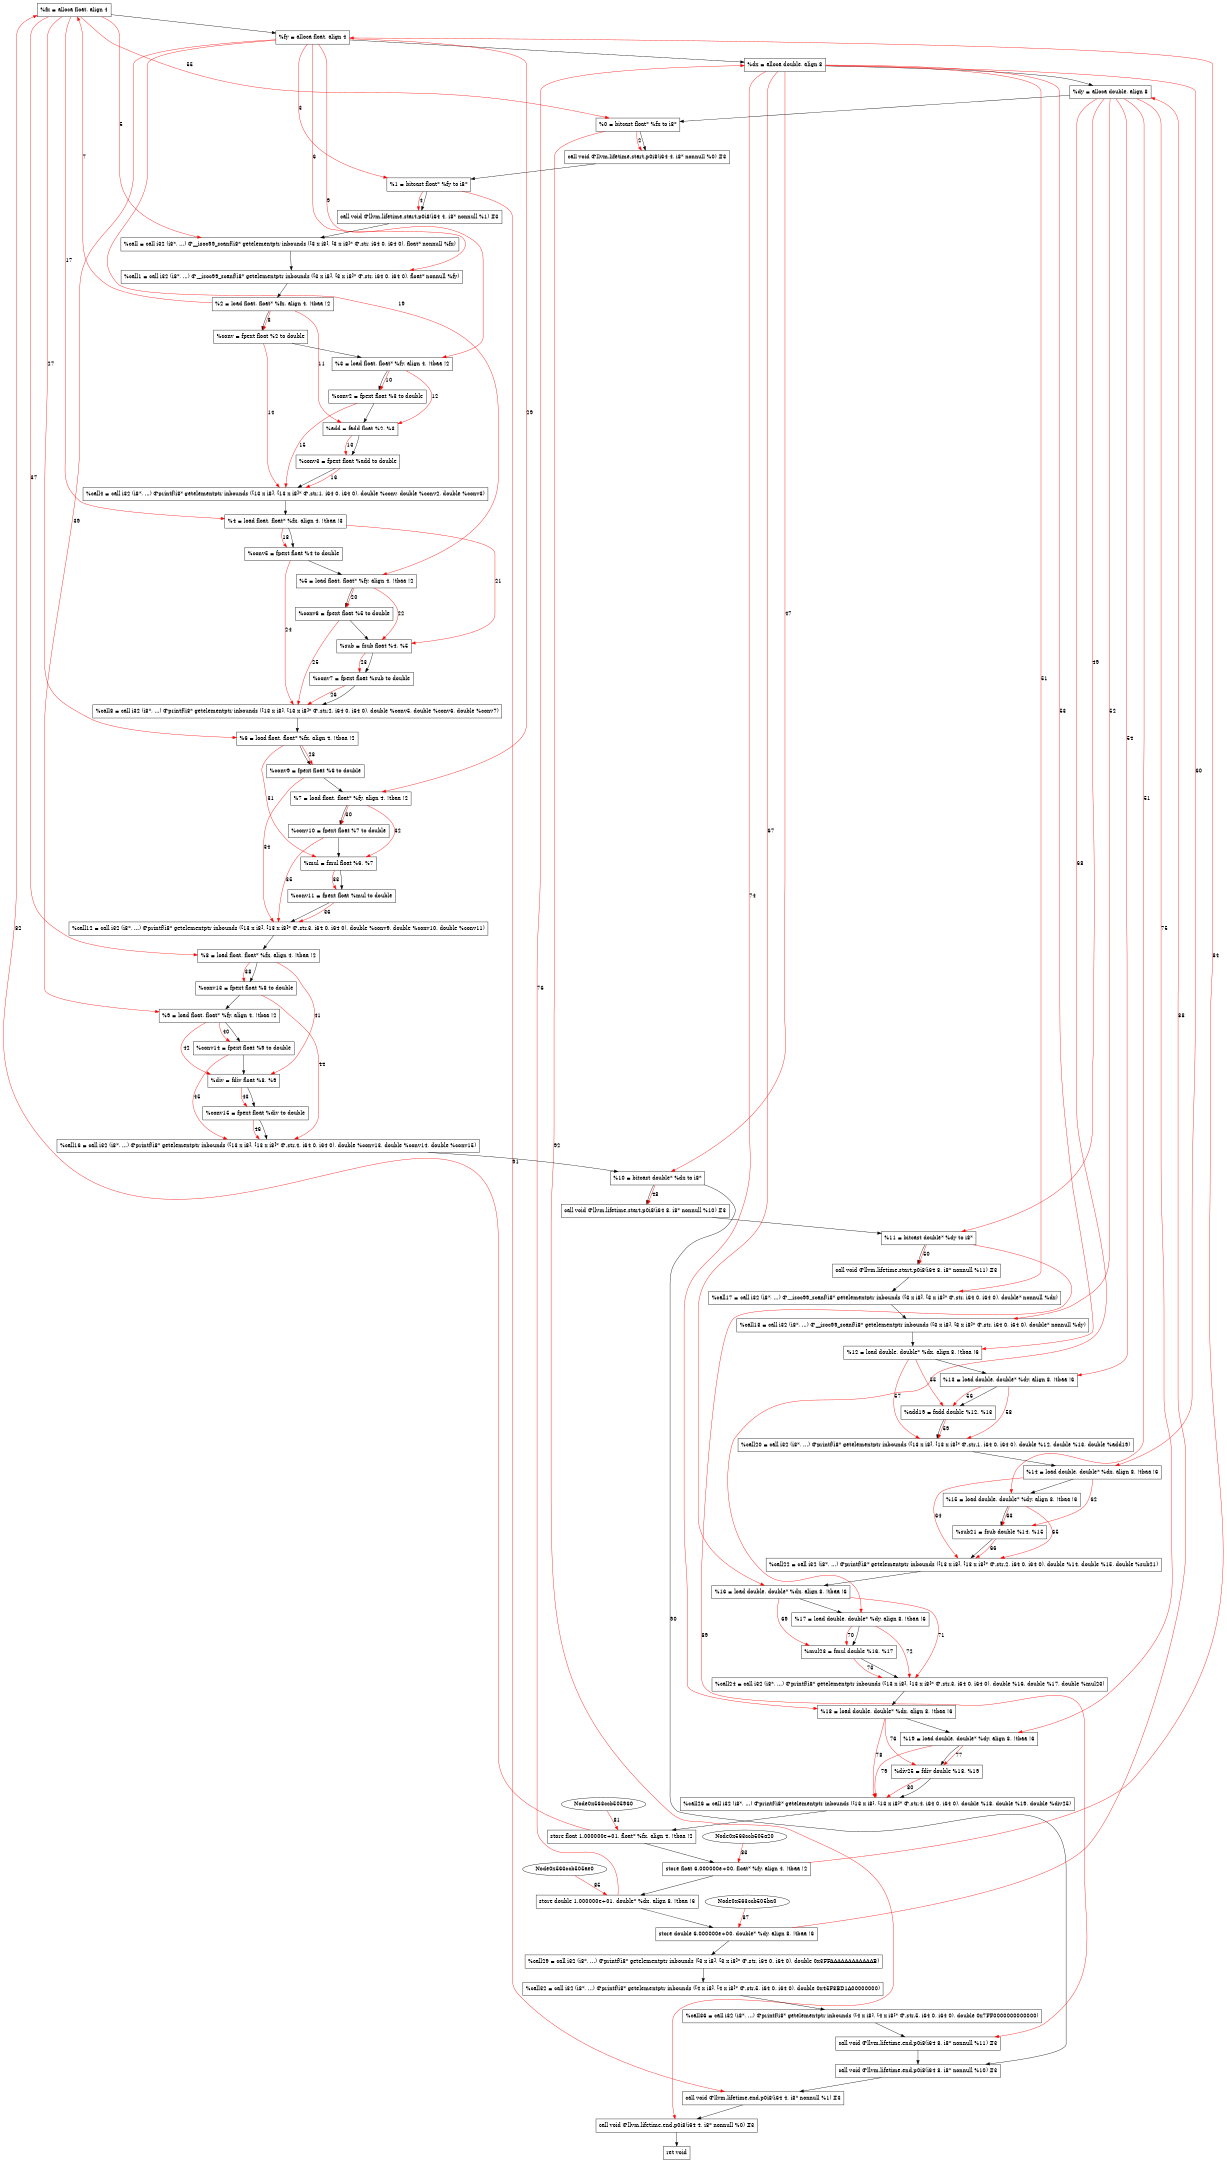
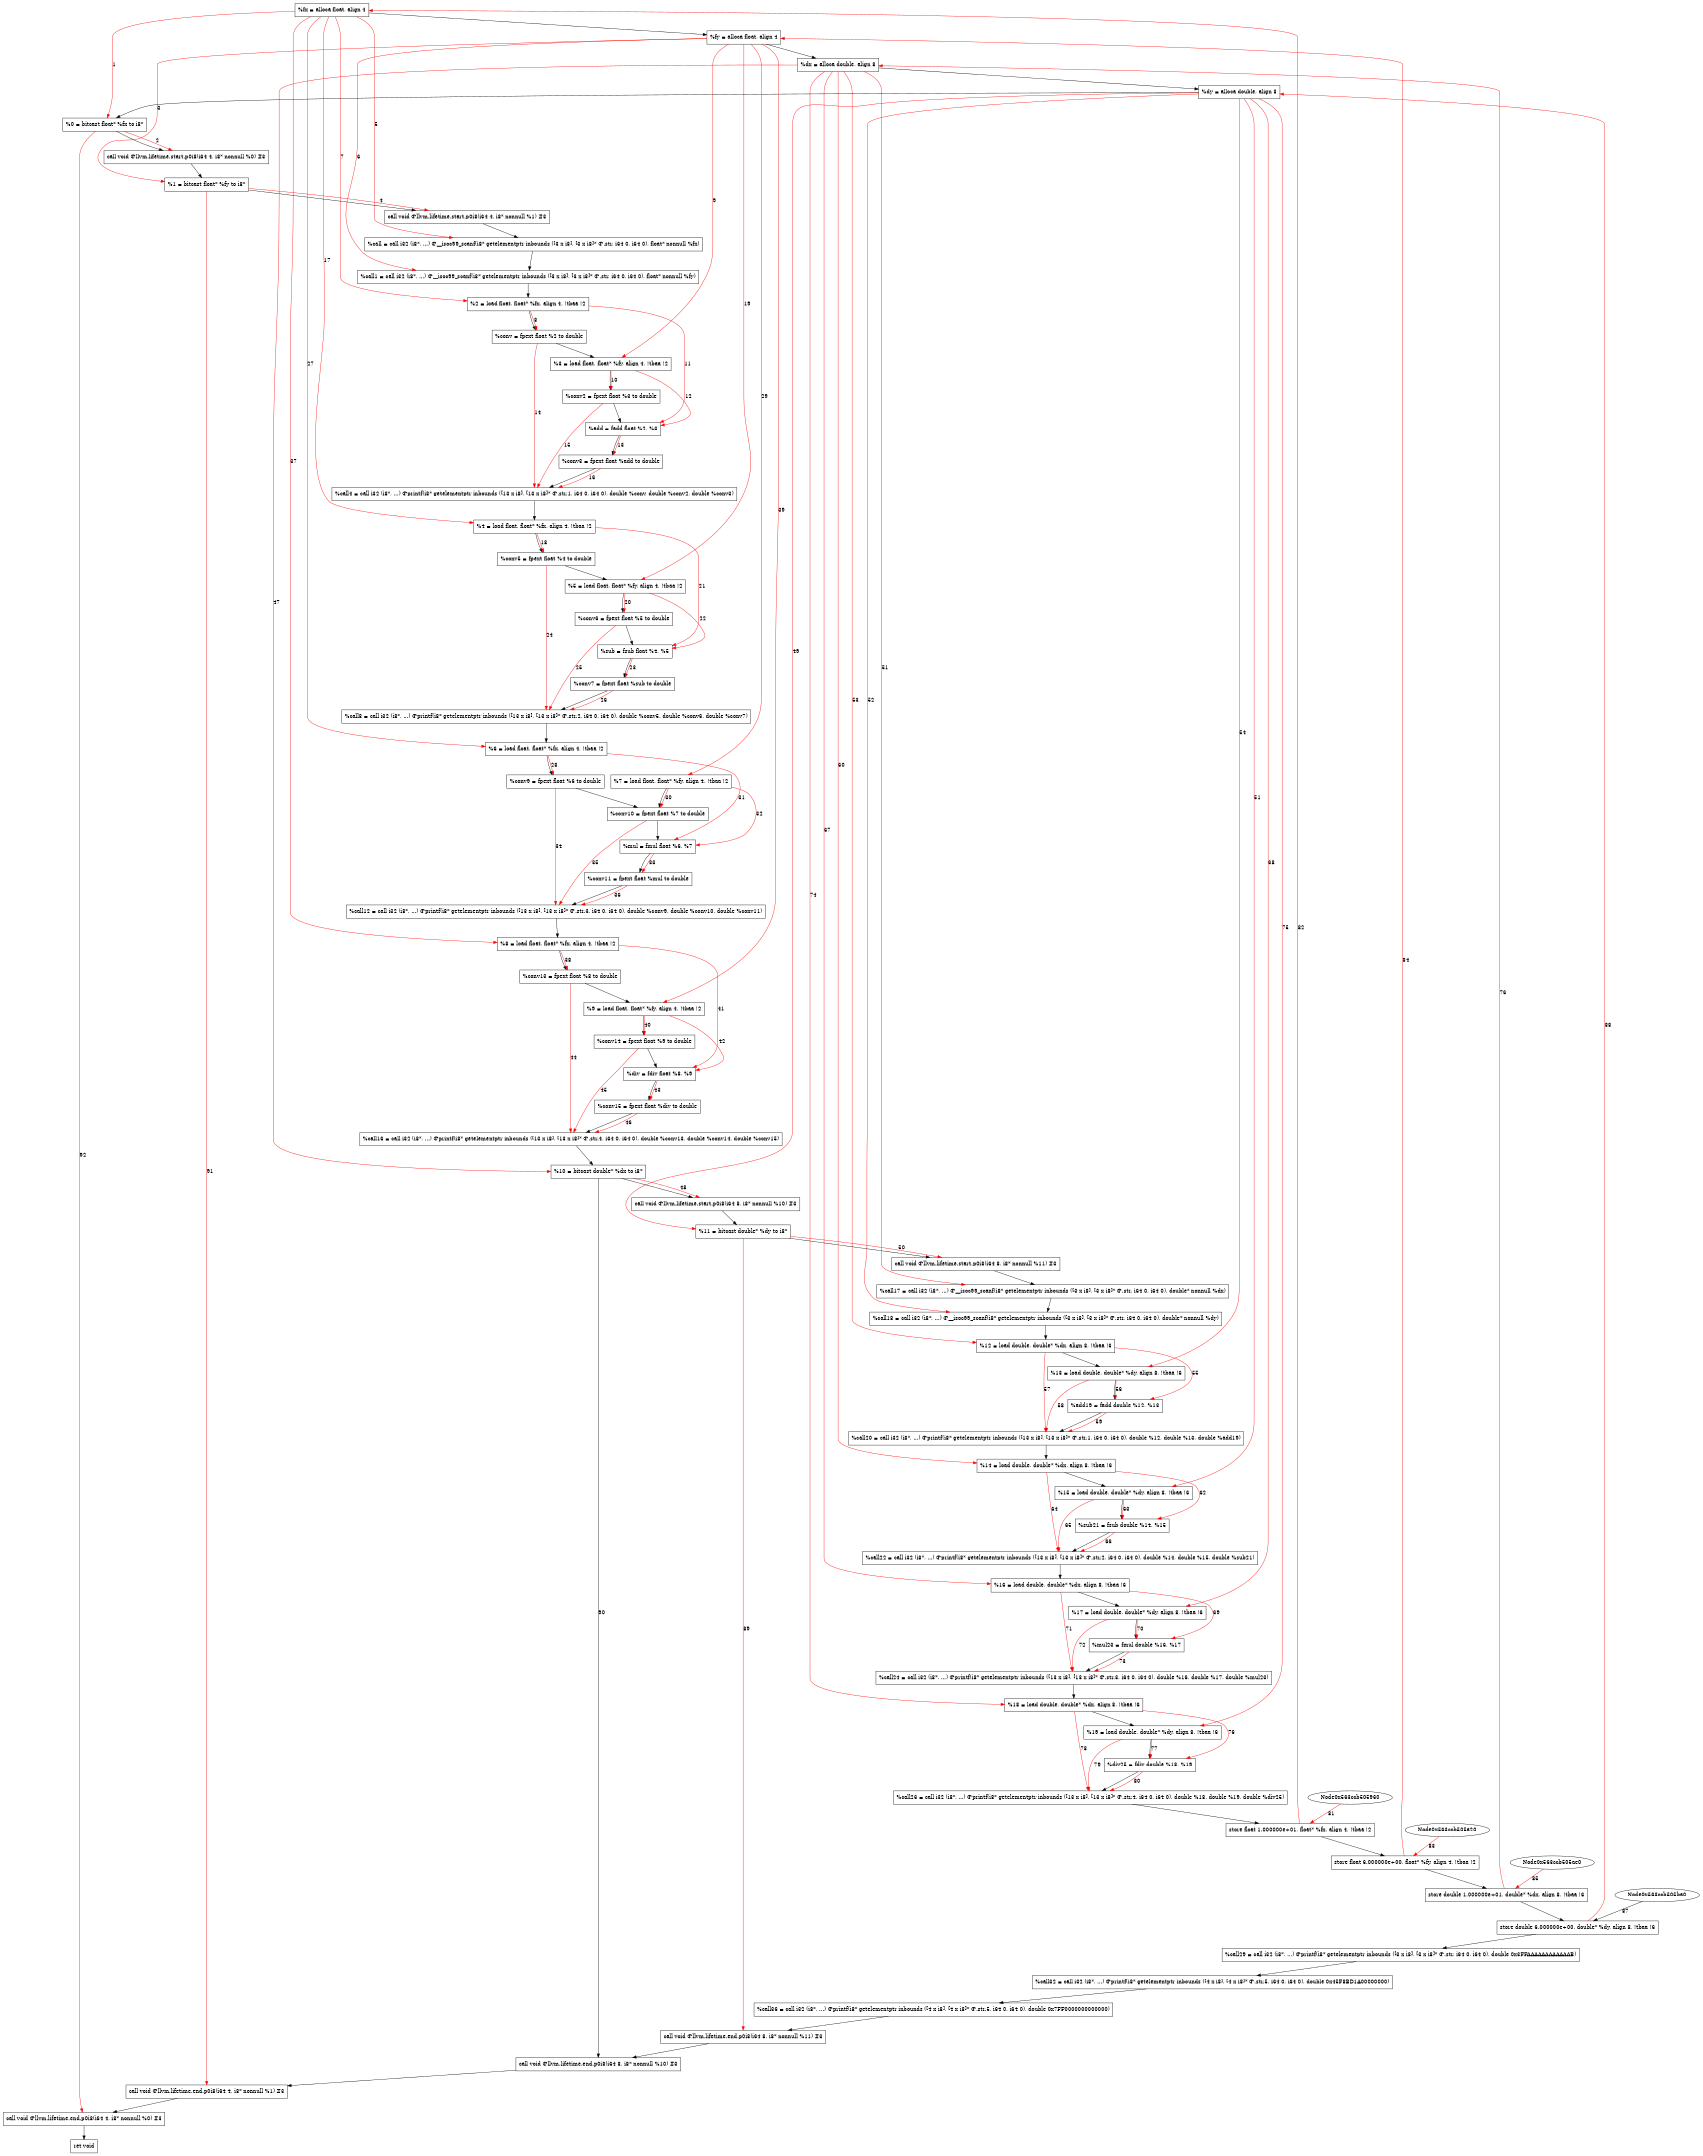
edge "%fx = alloca float, align 4" -> "%0 = bitcast float* %fx to i8*": label "55" -> "1"
edge "%2 = load float, float* %fx, align 4, !tbaa !2" -> "%fx = alloca float, align 4": reversed
node "%4 = load float, float* %fx, align 4, !tbaa !3": label "%4 = load float, float* %fx, align 4, !tbaa !3" -> "%4 = load float, float* %fx, align 4, !tbaa !2"
edge "%conv9 = fpext float %6 to double" -> "%7 = load float, float* %fy, align 4, !tbaa !2": now "%conv9 = fpext float %6 to double" -> "%conv10 = fpext float %7 to double"
edge "Node0x563ccb505ba0" -> "store double 6.000000e+00, double* %dy, align 8, !tbaa !6": color red -> black
